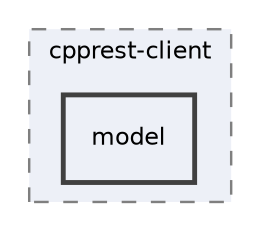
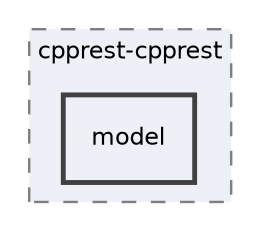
cluster "cpprest-client": label "cpprest-client" -> "cpprest-cpprest"
